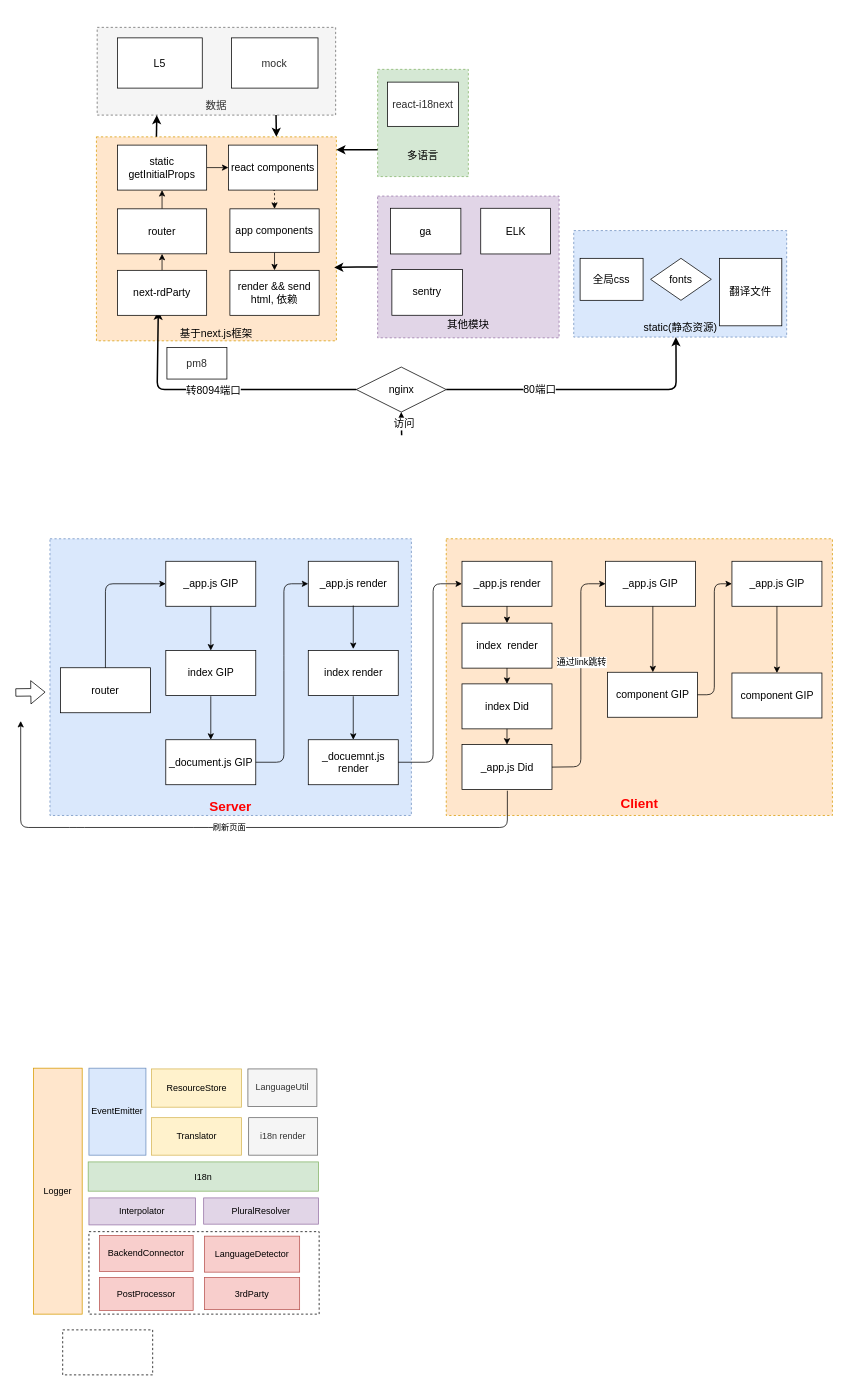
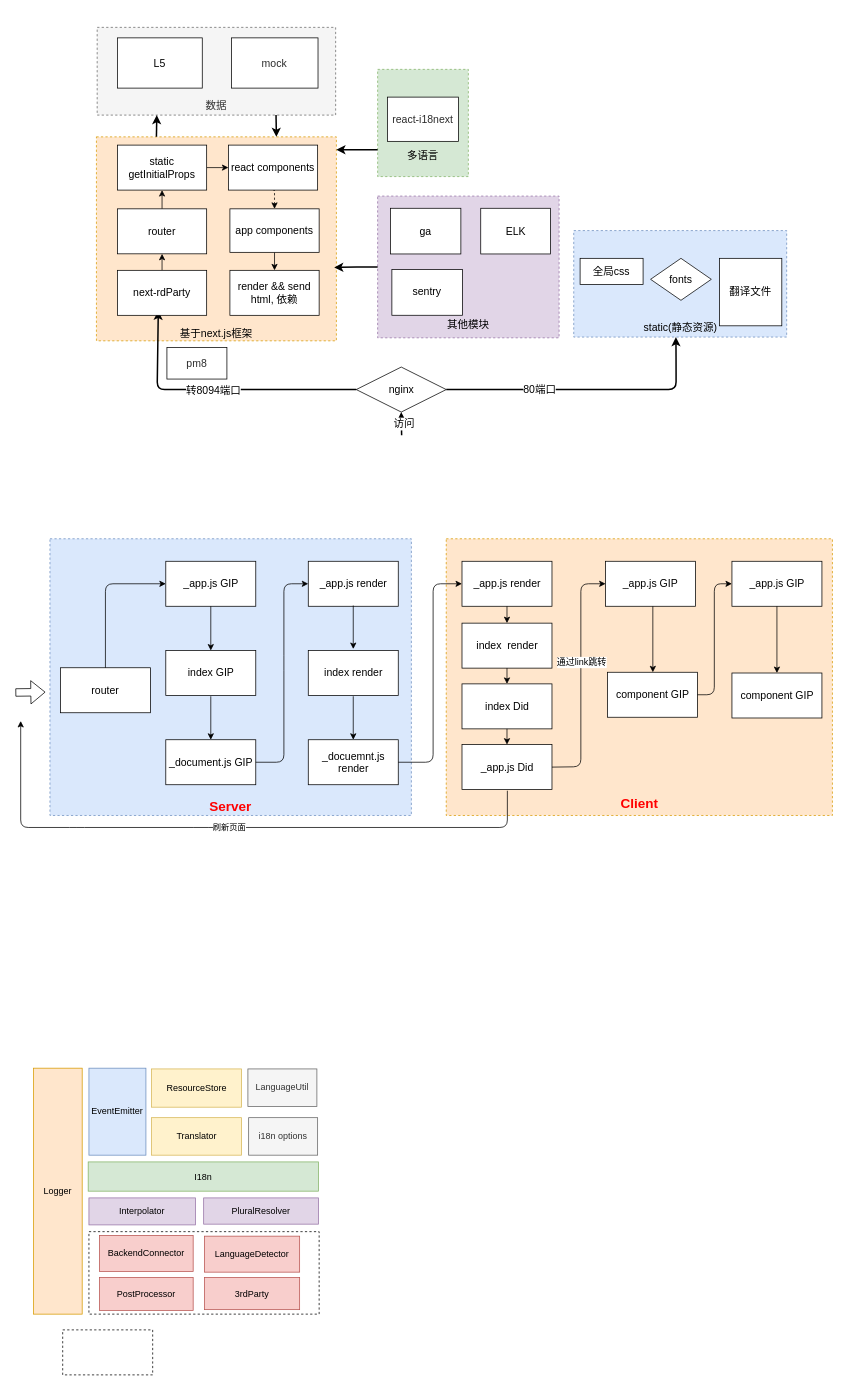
node "react-i18next": moved (423, 104) -> (423, 119)
node "全局css": size 63x42 -> 63x26
node "i18n render": label "i18n render" -> "i18n options"
